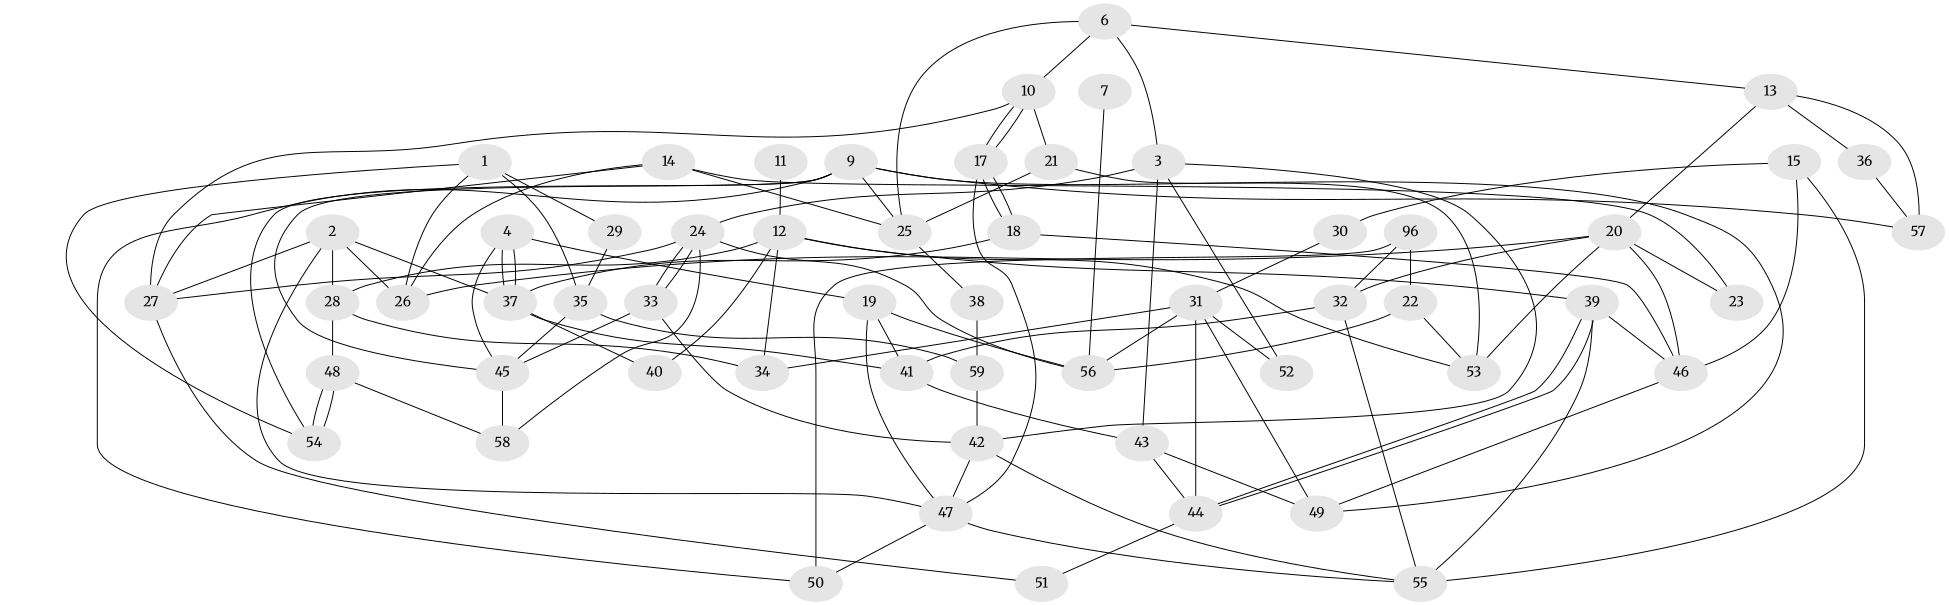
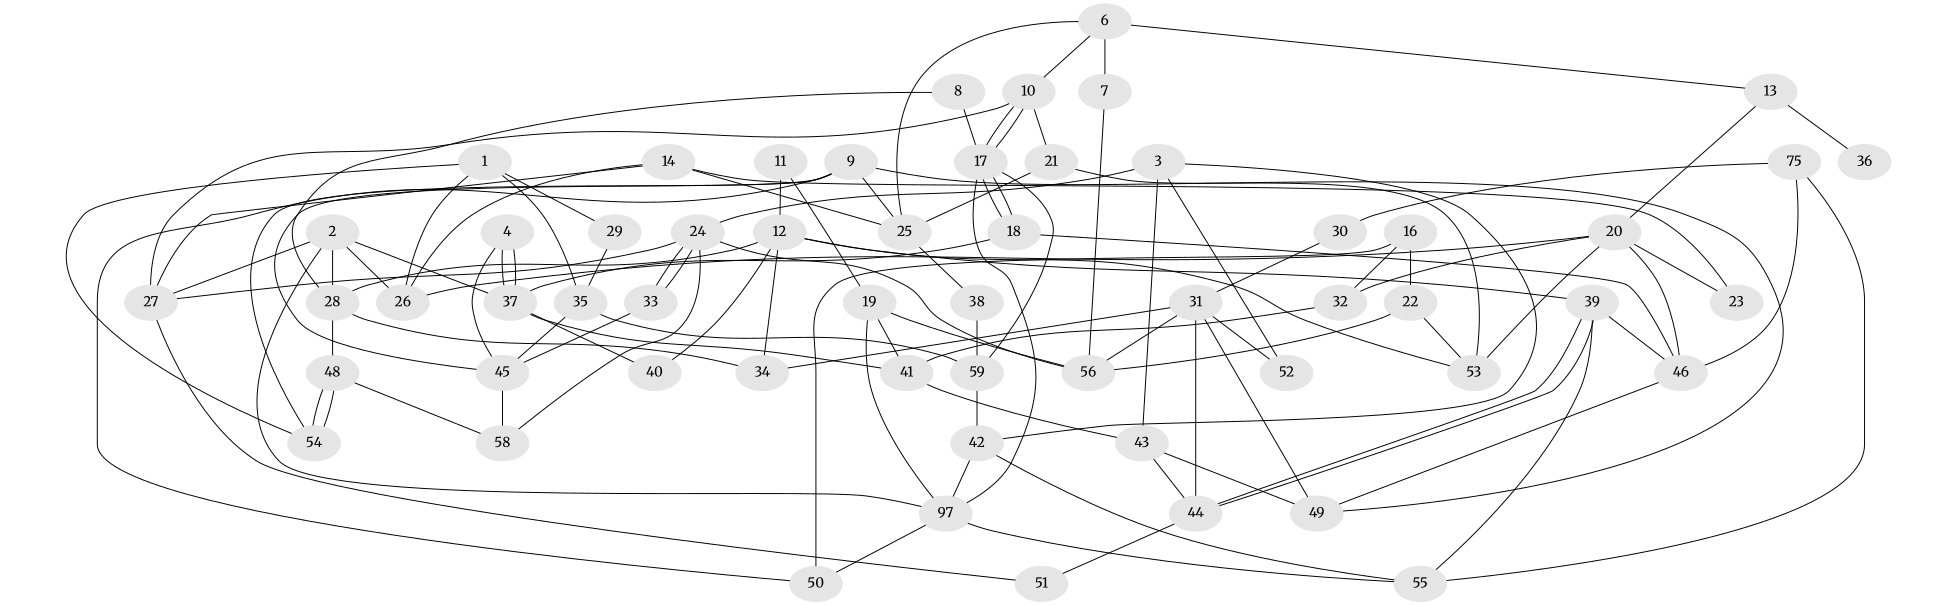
edge "6" -- "3": now "6" -- "7"
node "8": added
node "15": label "15" -> "75"
node "96": label "96" -> "16"
node "57": removed
edge "17" -- "59": added
edge "4" -- "19": now "11" -- "19"
edge "33" -- "42": removed
edge "32" -- "55": removed
node "47": label "47" -> "97"
